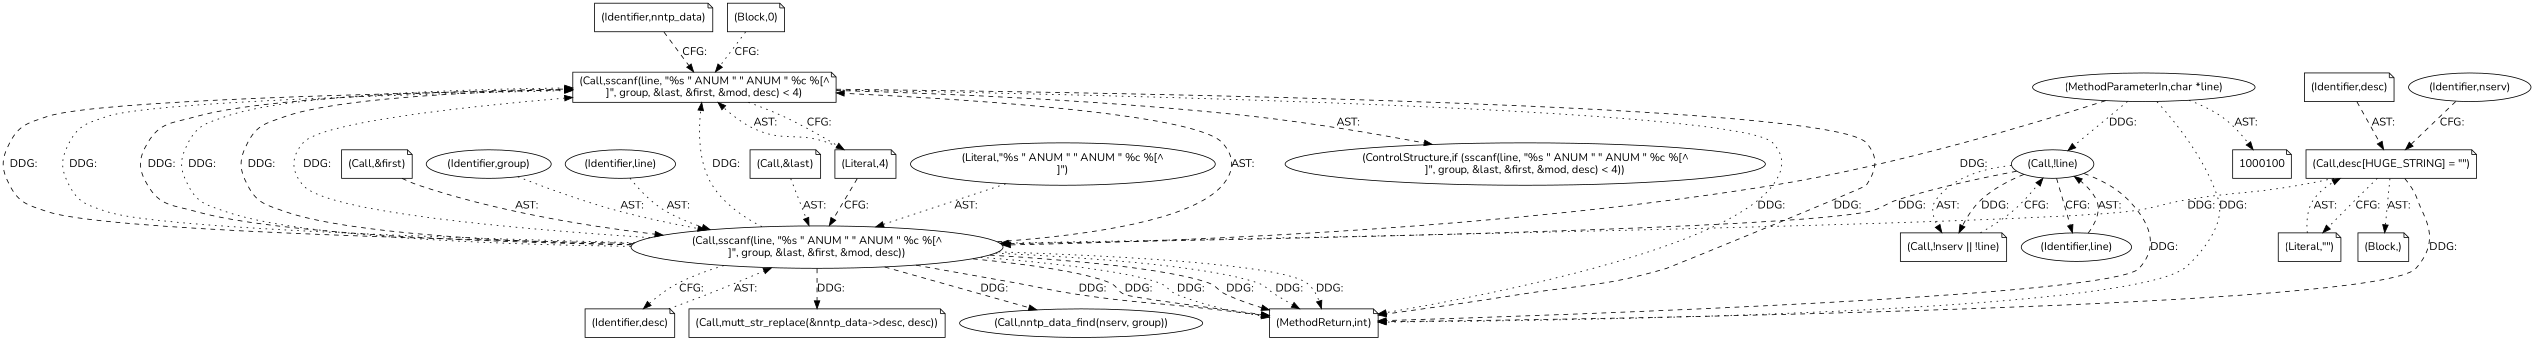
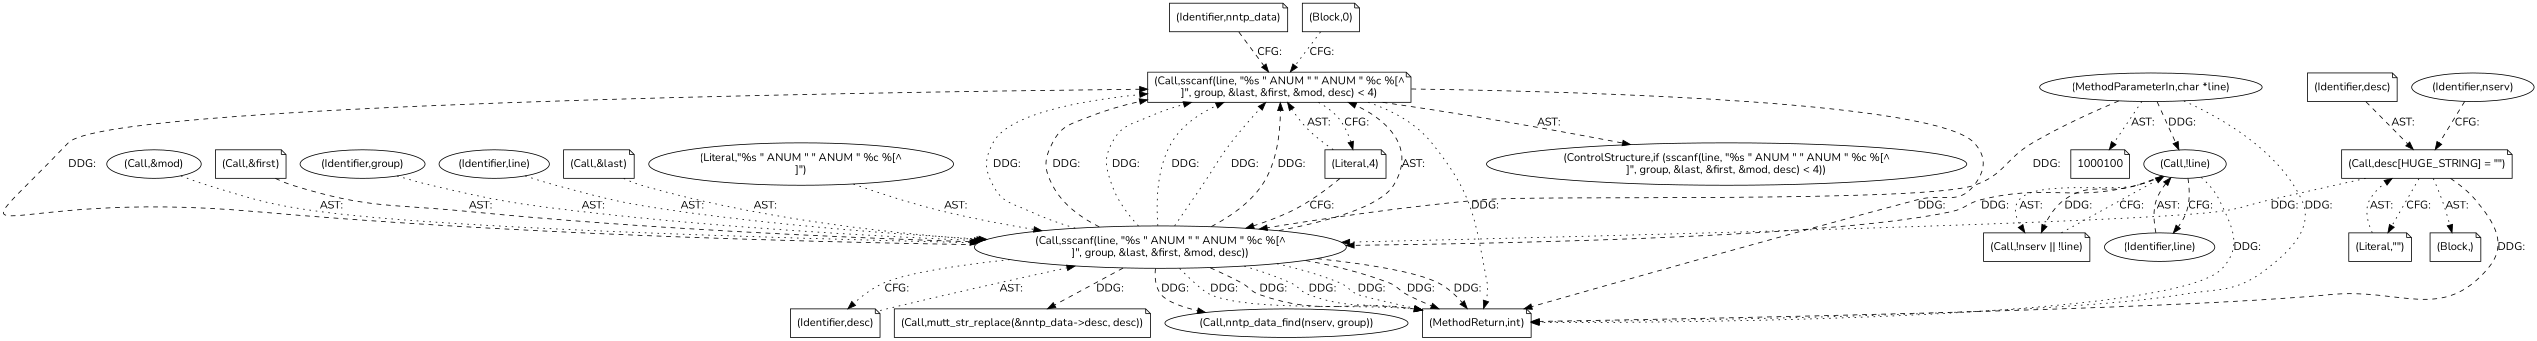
edge "(MethodParameterIn,char *line)" -> "(Call,!line)": style dotted -> dashed
node "(Call,&mod)": added
edge "(Call,!line)" -> "(MethodReturn,int)": style dashed -> dotted
